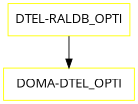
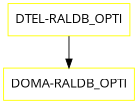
node "DOMA-DTEL_OPTI": label "DOMA-DTEL_OPTI" -> "DOMA-RALDB_OPTI"
